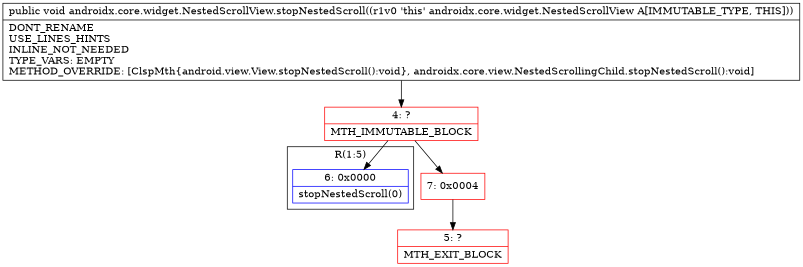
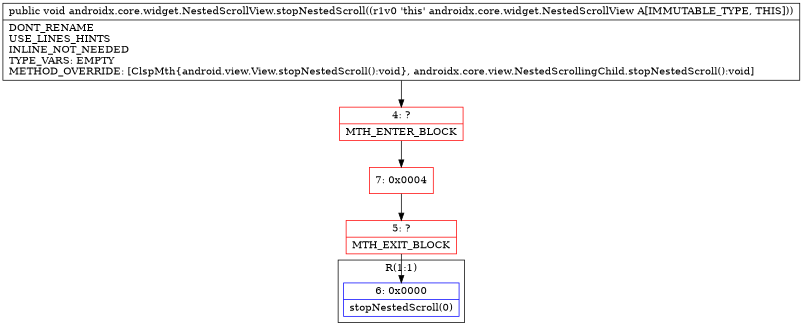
node "4: ?": text "MTH_IMMUTABLE_BLOCK" -> "MTH_ENTER_BLOCK"
edge "4: ?" -> "6: 0x0000": now "5: ?" -> "6: 0x0000"
cluster "R(1:5)": label "R(1:5)" -> "R(1:1)"
